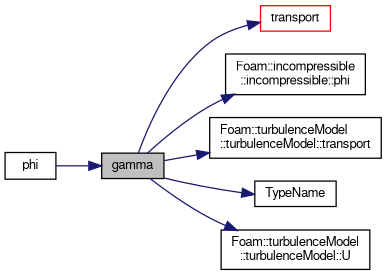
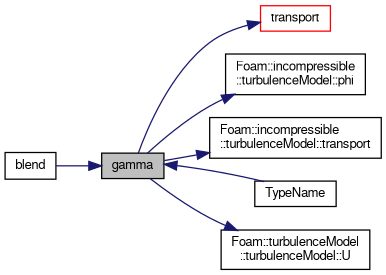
node "Foam::incompressible ::incompressible::phi": label "Foam::incompressible ::incompressible::phi" -> "Foam::incompressible ::turbulenceModel::phi"
node "Foam::turbulenceModel ::turbulenceModel::transport": label "Foam::turbulenceModel ::turbulenceModel::transport" -> "Foam::incompressible ::turbulenceModel::transport"
node "phi": label "phi" -> "blend"
edge "gamma" -> "TypeName": reversed
